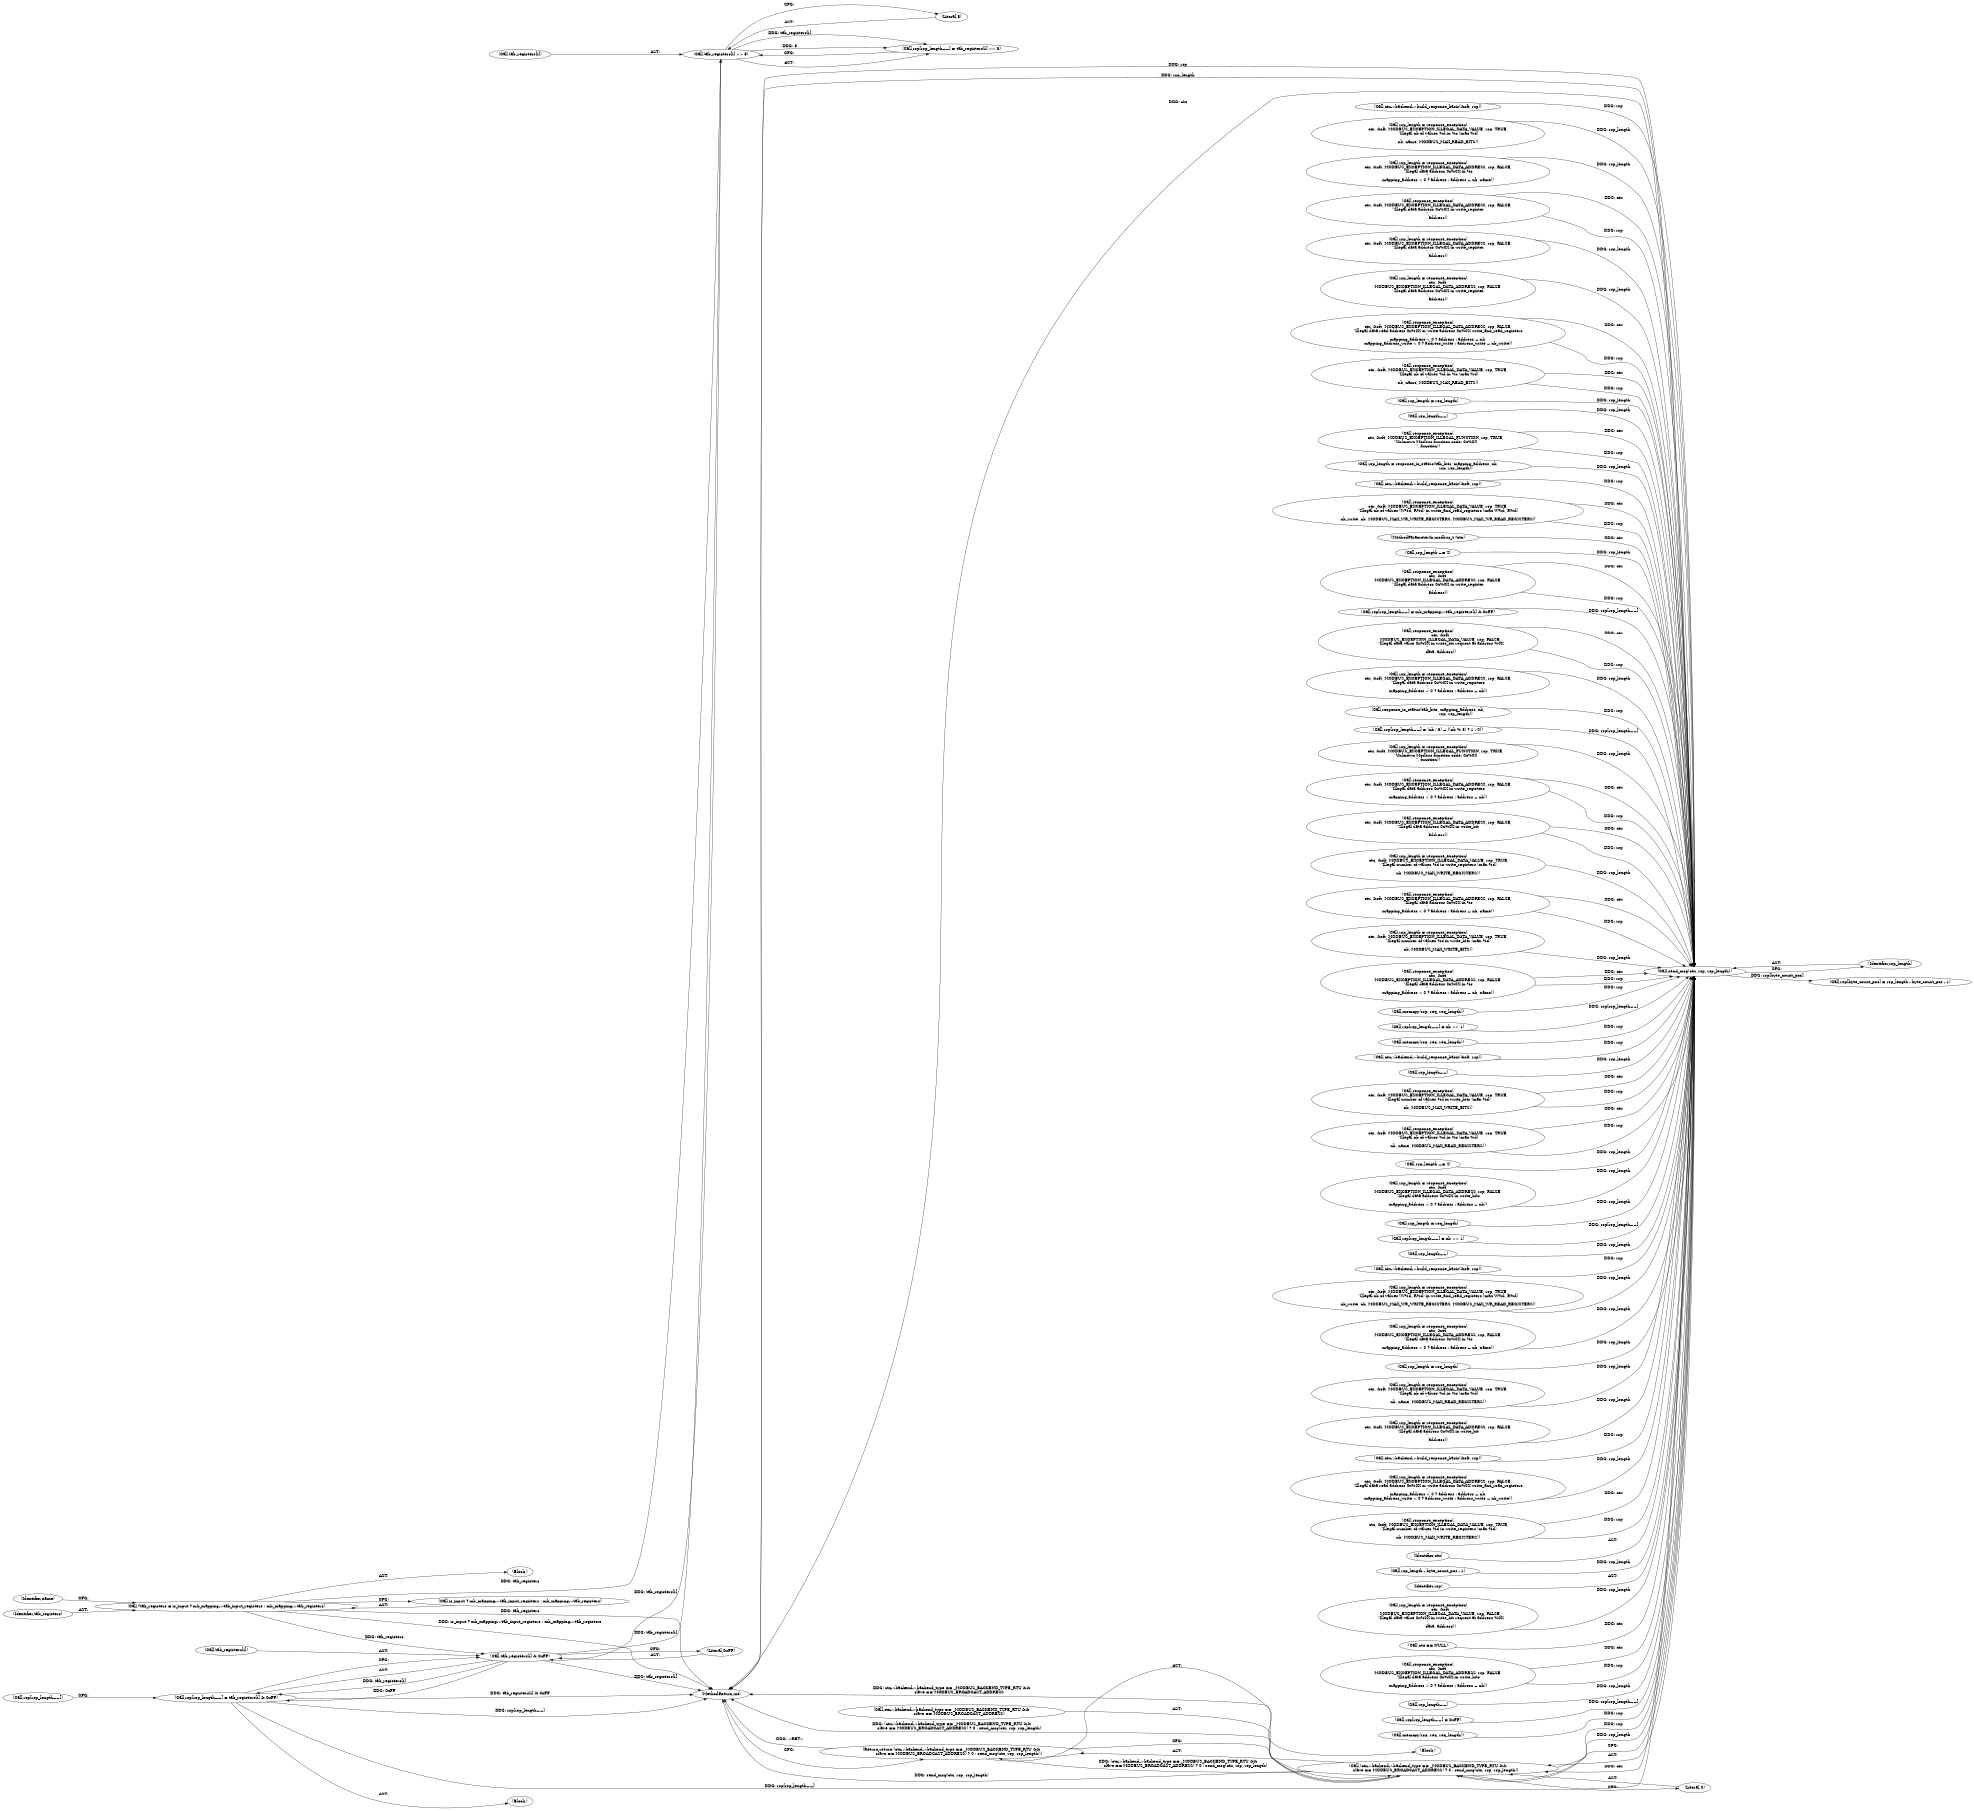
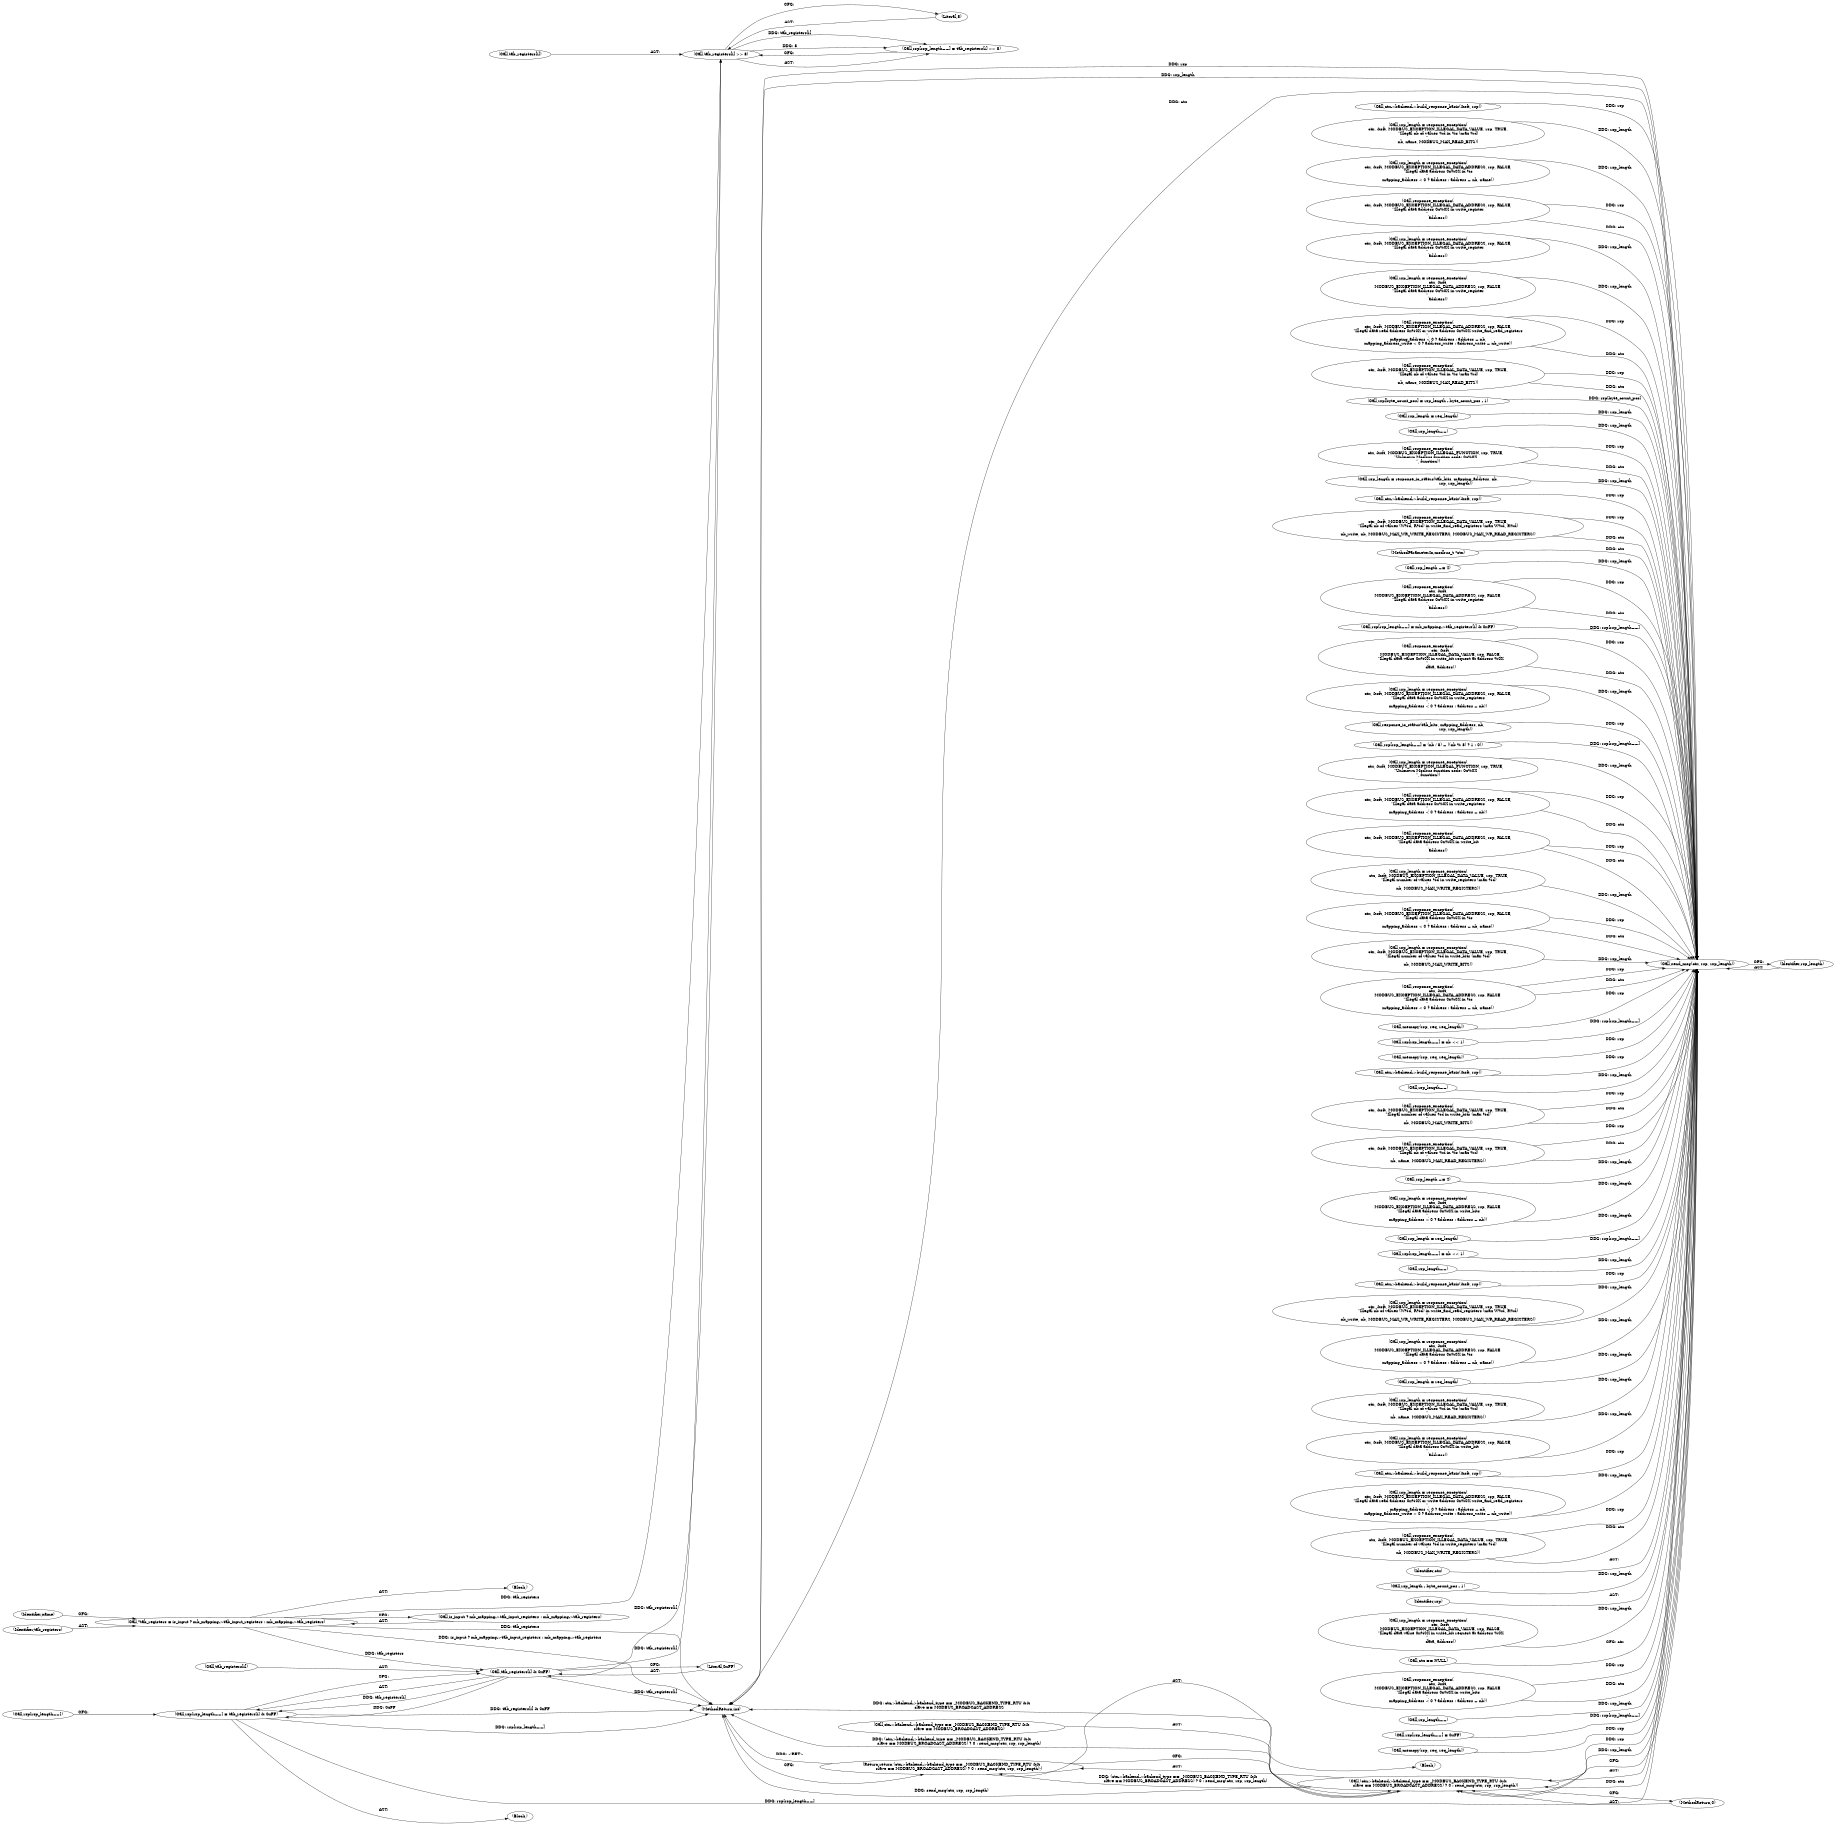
edge "(Call,send_msg(ctx, rsp, rsp_length))" -> "(Call,rsp[byte_count_pos] = rsp_length - byte_count_pos - 1)": reversed
edge "(Call,ctx == NULL)" -> "(Call,send_msg(ctx, rsp, rsp_length))": label "DDG: ctx" -> "CFG: ctx"
node "(Literal,0)": label "(Literal,0)" -> "(MethodReturn,0)"
